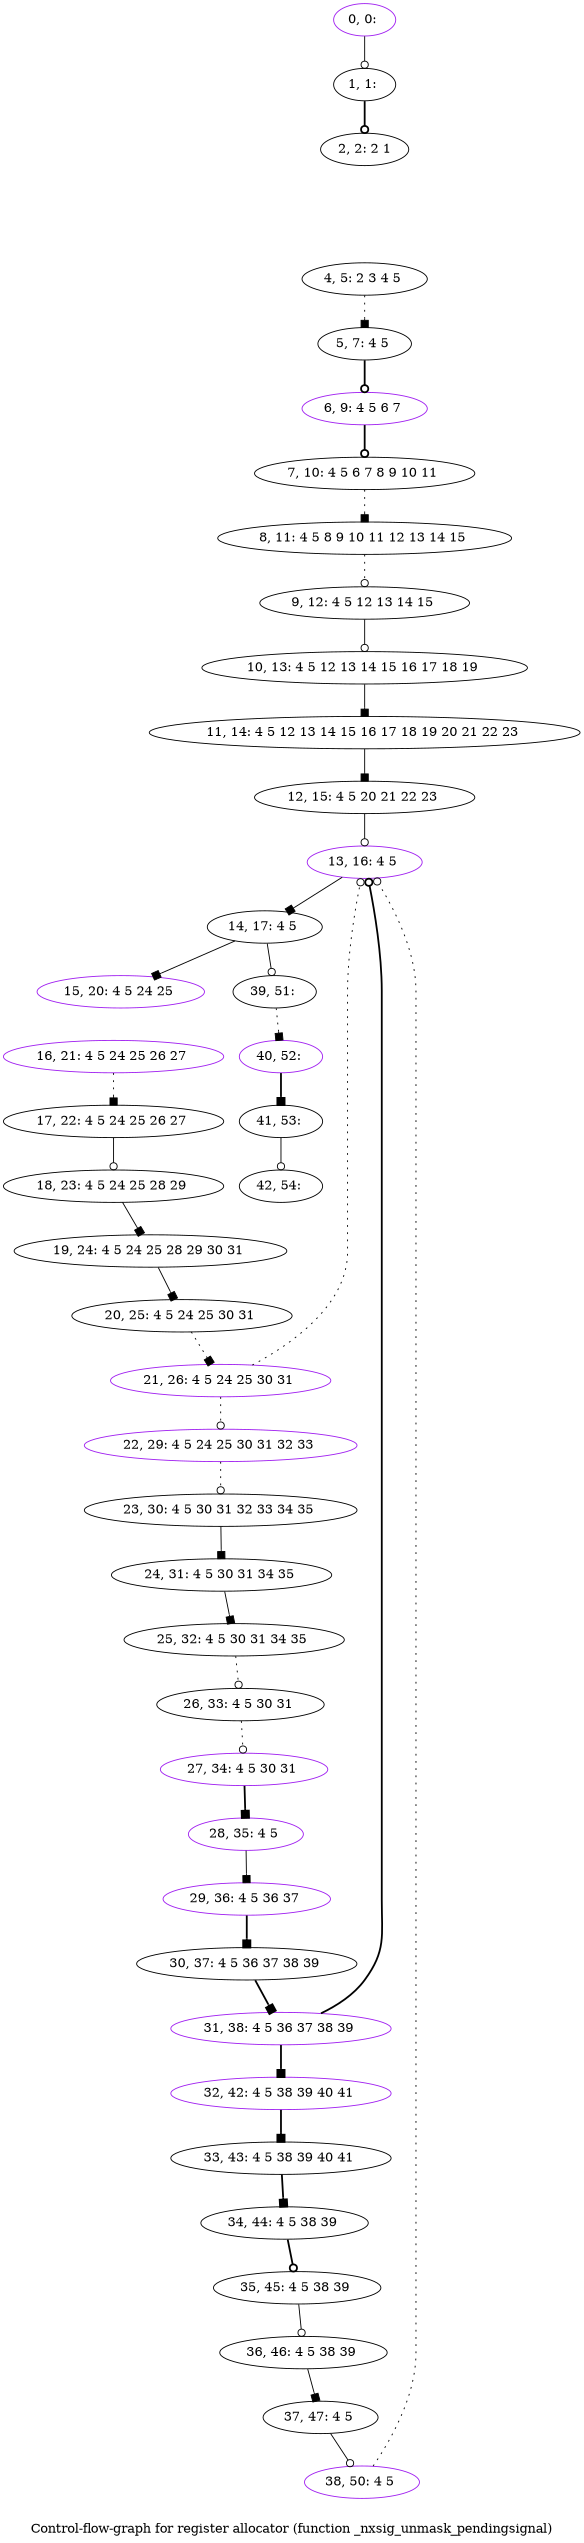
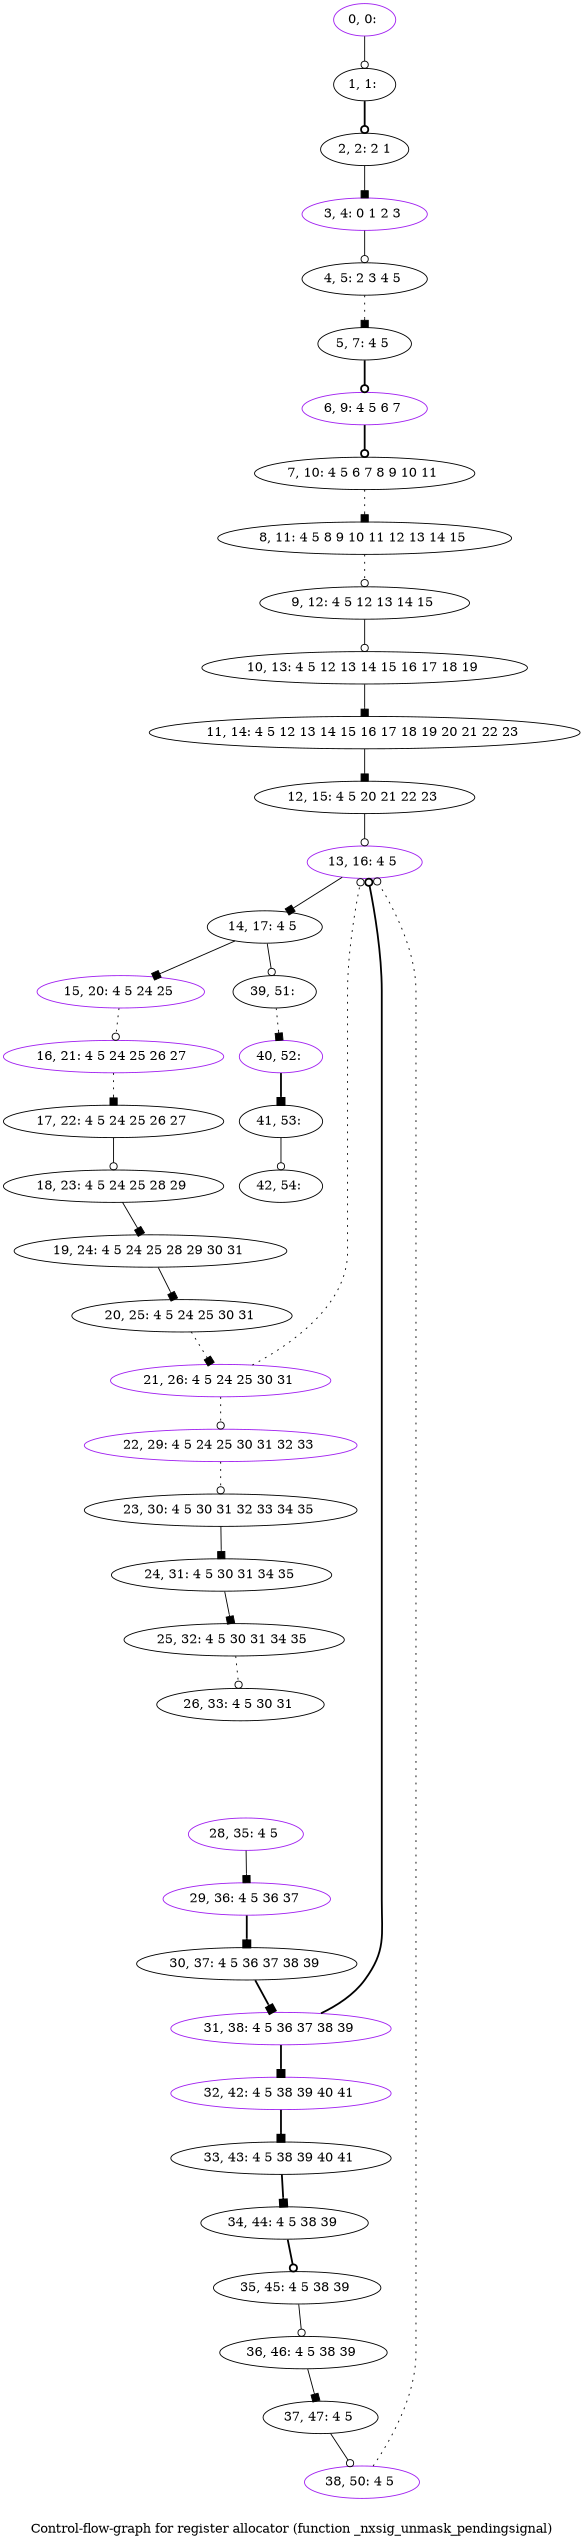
node "3, 4: 0 1 2 3": added
edge "15, 20: 4 5 24 25" -> "16, 21: 4 5 24 25 26 27": added
node "27, 34: 4 5 30 31": removed
